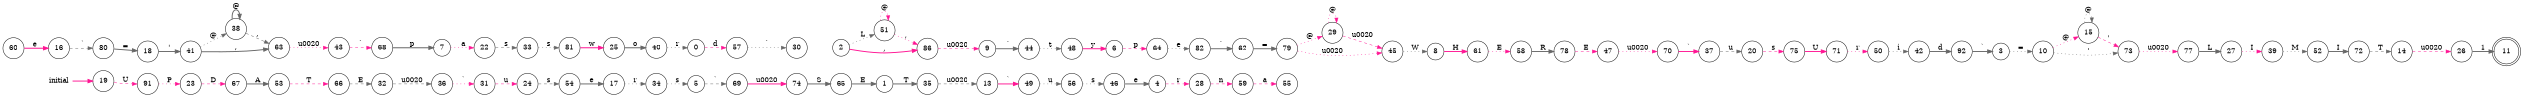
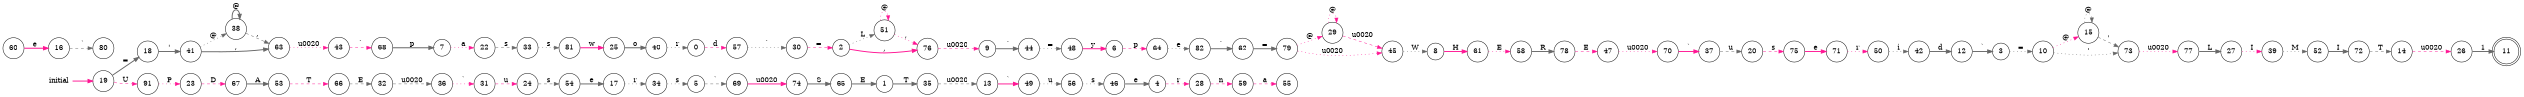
edge "15" -> "73": color deeppink -> gray40
edge "44" -> "48": label "t" -> "="
edge "30" -> "2": added, label "="
edge "75" -> "71": label "U" -> "e"
node "86": label "86" -> "76"
edge "80" -> "18": now "19" -> "18"
node "92": label "92" -> "12"
